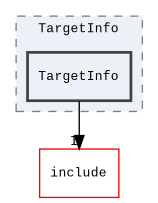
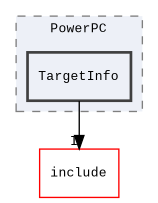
cluster "TargetInfo": label "TargetInfo" -> "PowerPC"
